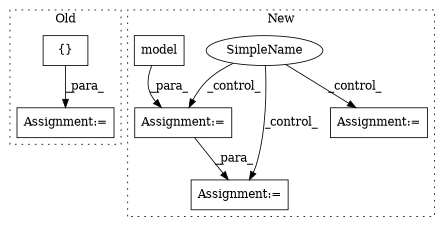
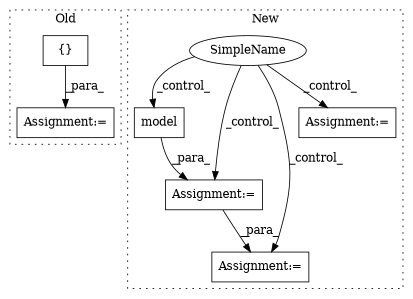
edge "SimpleName" -> "model": added, label "_control_"
